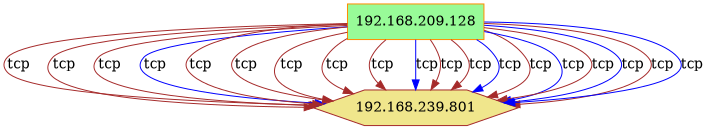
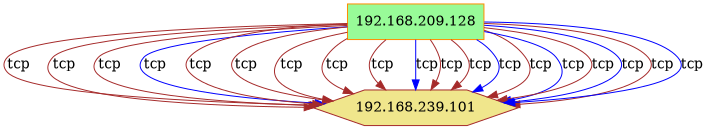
node "192.168.239.801": label "192.168.239.801" -> "192.168.239.101"
